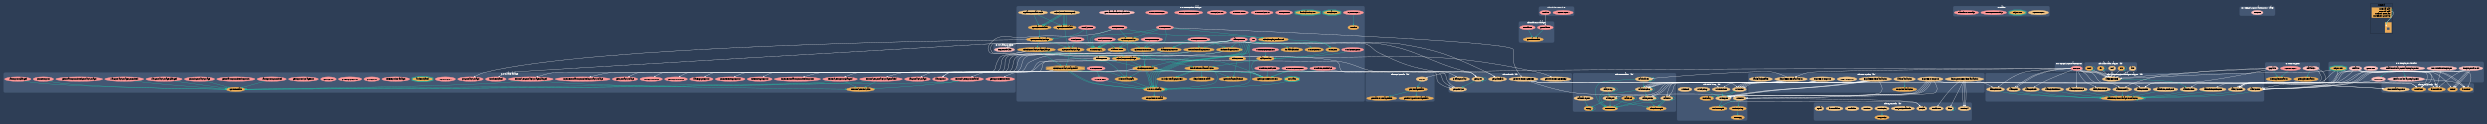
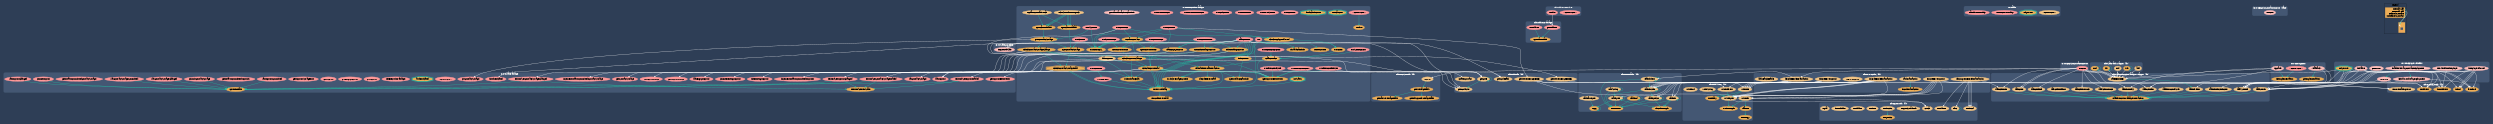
node "_safeREVERT": label "_safeREVERT" -> "_setAccountNonce"
node "_writeString": label "_writeString" -> "_flatten"
